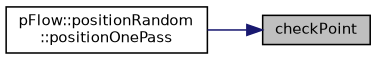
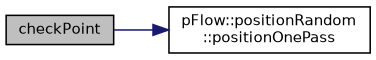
edge "pFlow::positionRandom ::positionOnePass" -> "checkPoint": reversed
